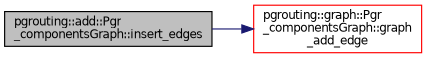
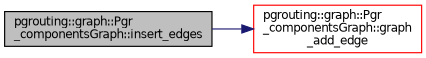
node "pgrouting::add::Pgr _componentsGraph::insert_edges": label "pgrouting::add::Pgr _componentsGraph::insert_edges" -> "pgrouting::graph::Pgr _componentsGraph::insert_edges"
